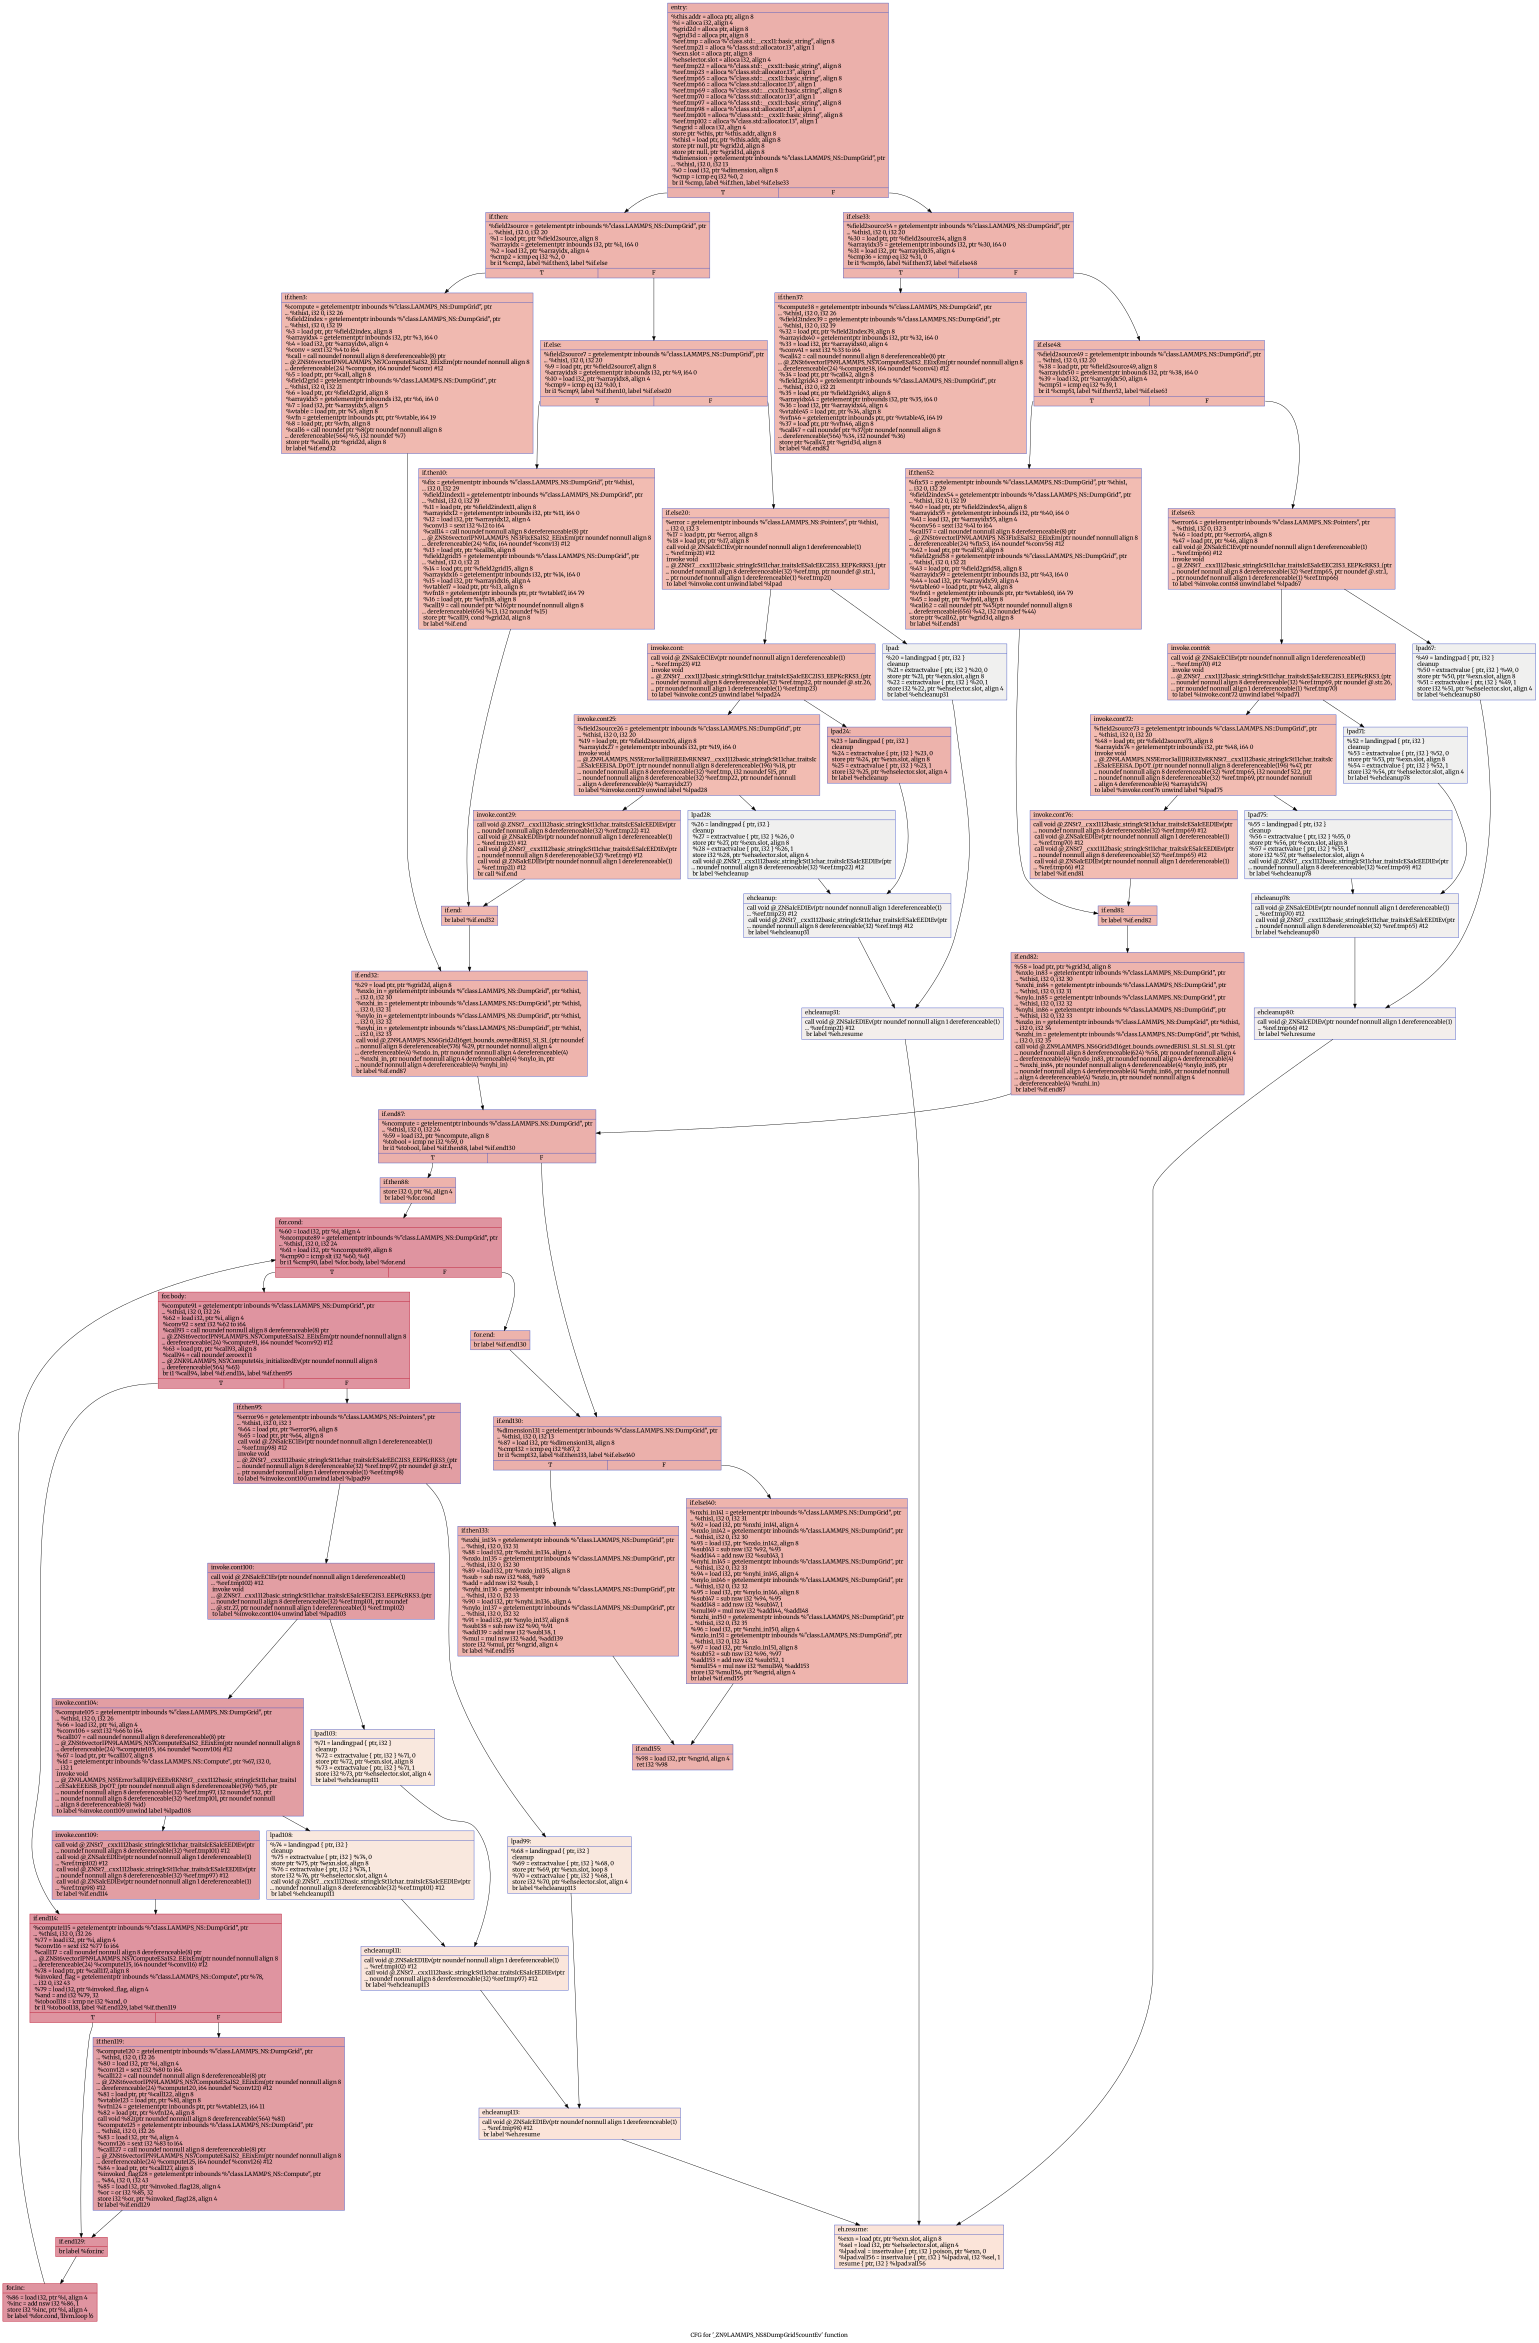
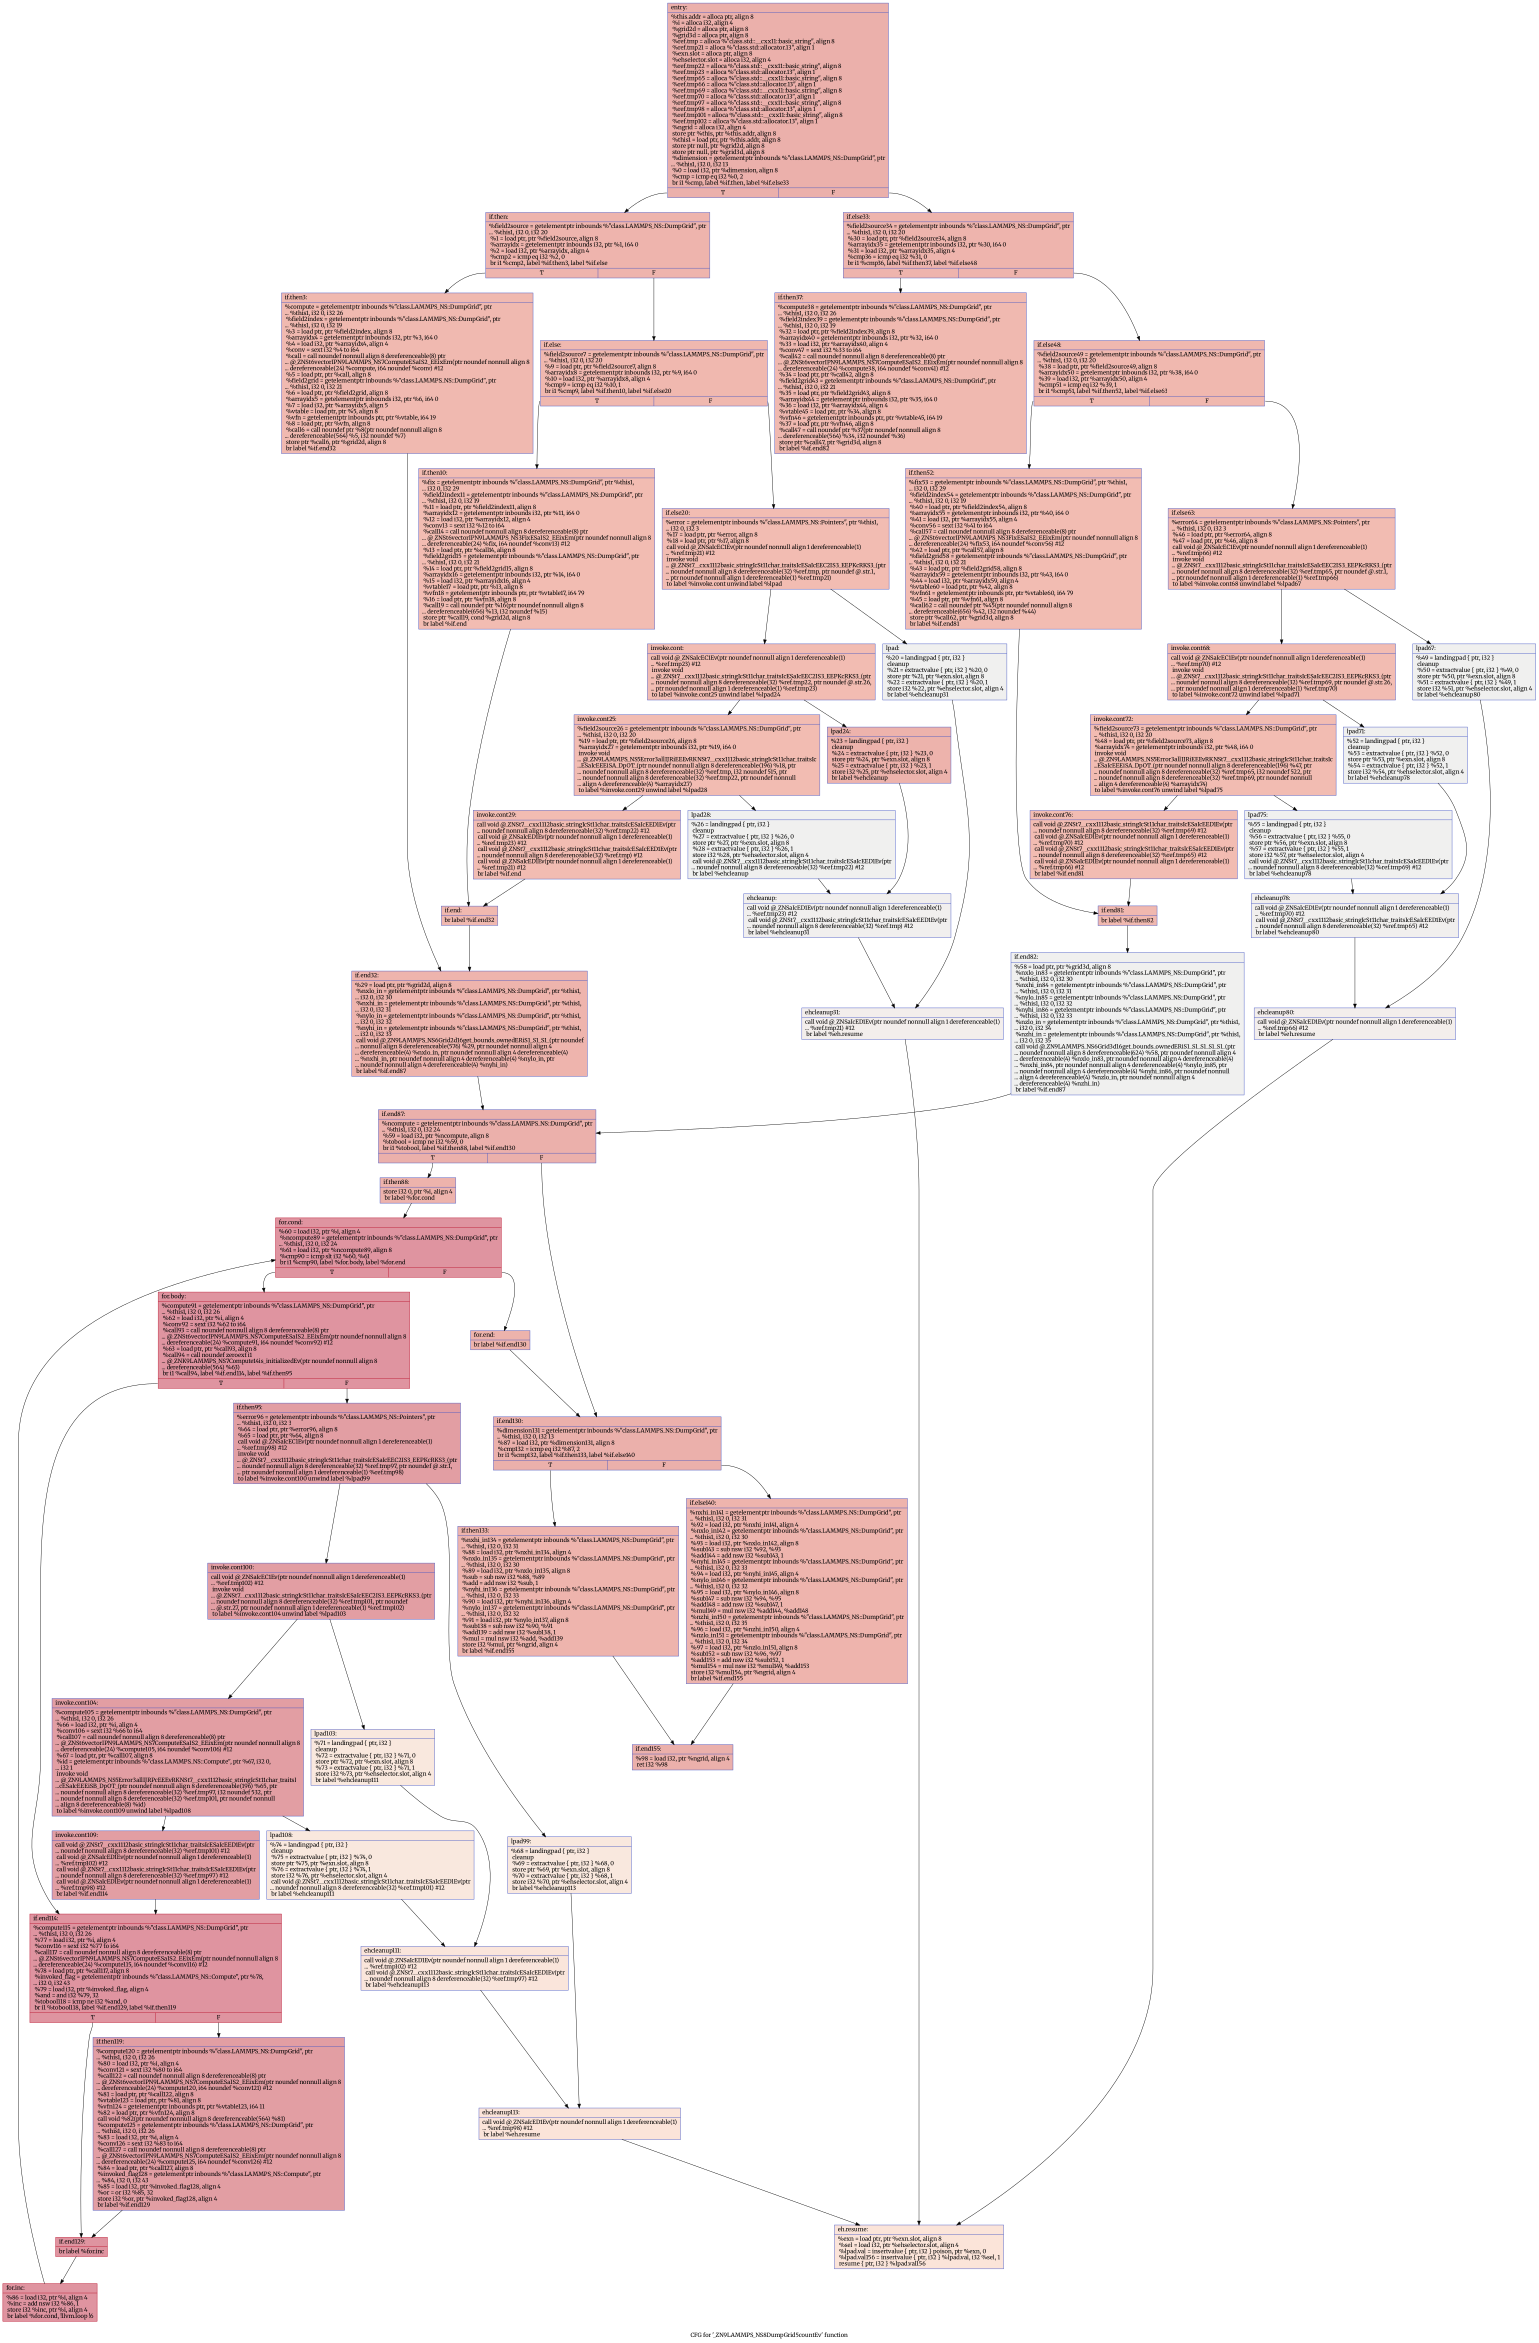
node "if.then37:": text "%conv41 = sext i32 %33 to i64" -> "%conv47 = sext i32 %33 to i64"
node "invoke.cont29:": text "br call %if.end" -> "br label %if.end"
node "if.end81:": text "br label %if.end82" -> "br label %if.then82"
node "if.end82:": fillcolor #d8564670 -> #dedcdb70
node "lpad99:": text "store ptr %69, ptr %exn.slot, loop 8" -> "store ptr %69, ptr %exn.slot, align 8"
